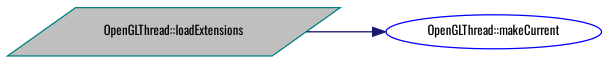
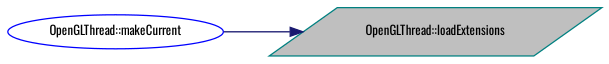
edge "OpenGLThread::loadExtensions" -> "OpenGLThread::makeCurrent": reversed
